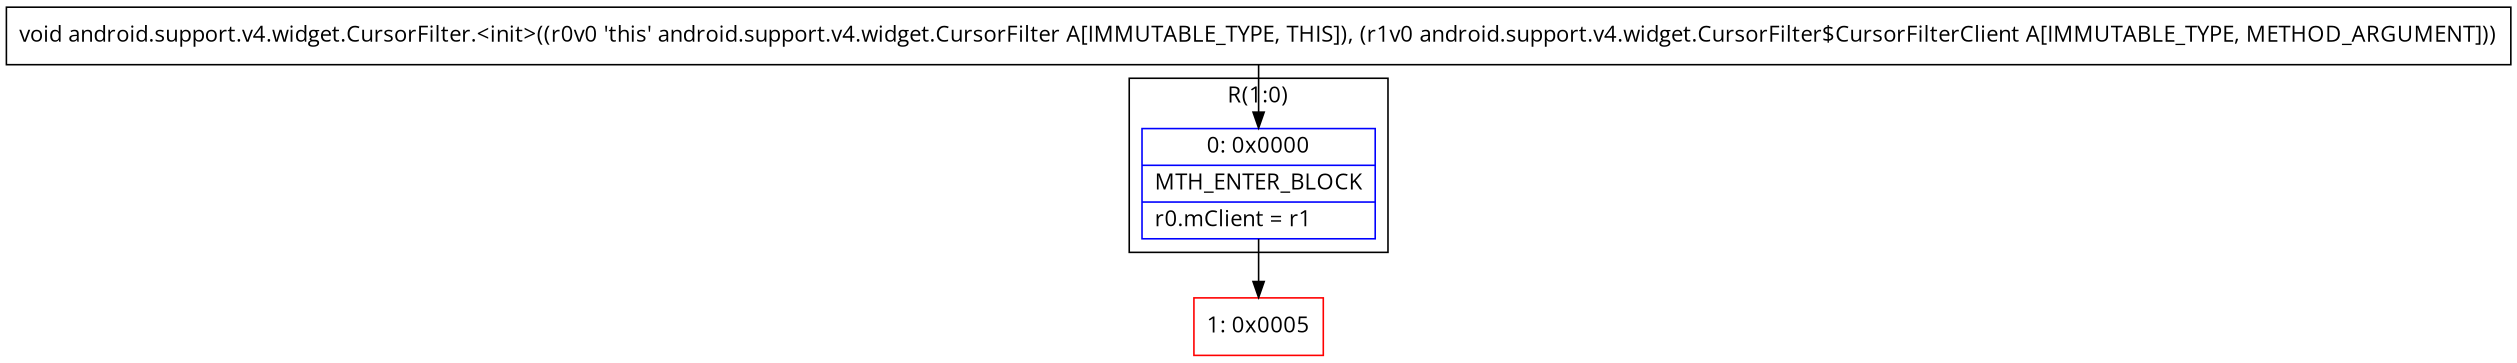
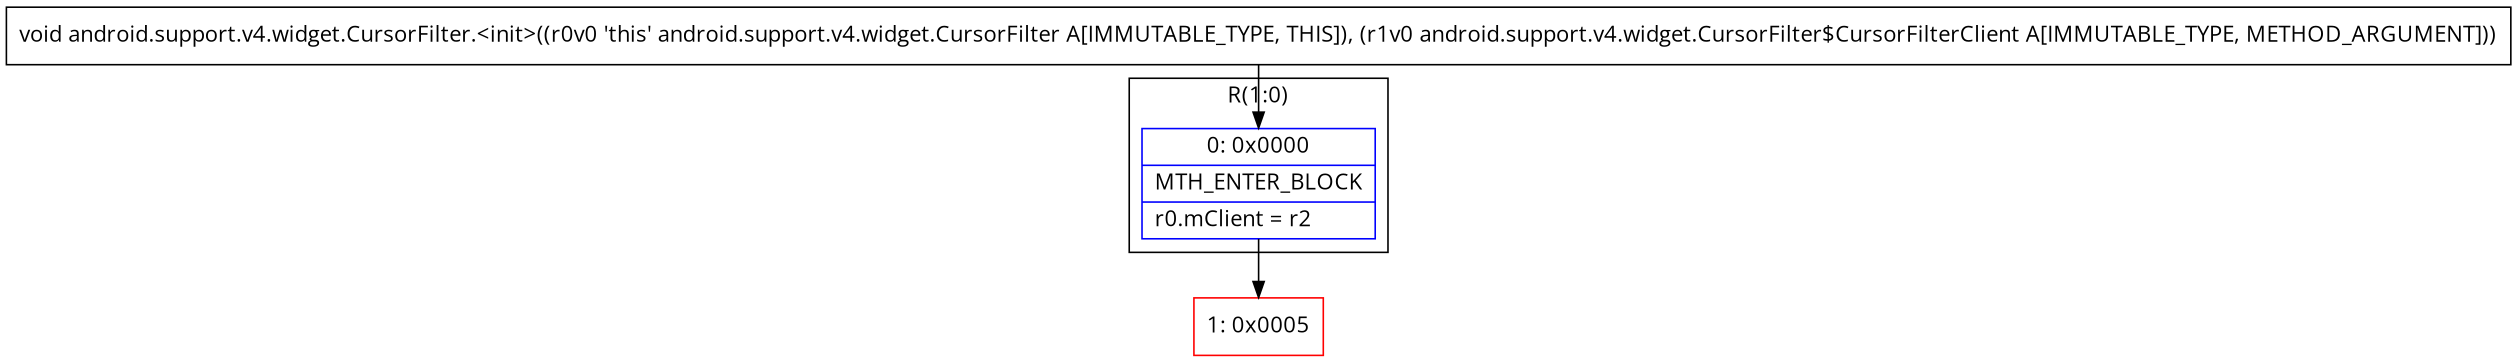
node "0: 0x0000": text "r0.mClient = r1" -> "r0.mClient = r2"
